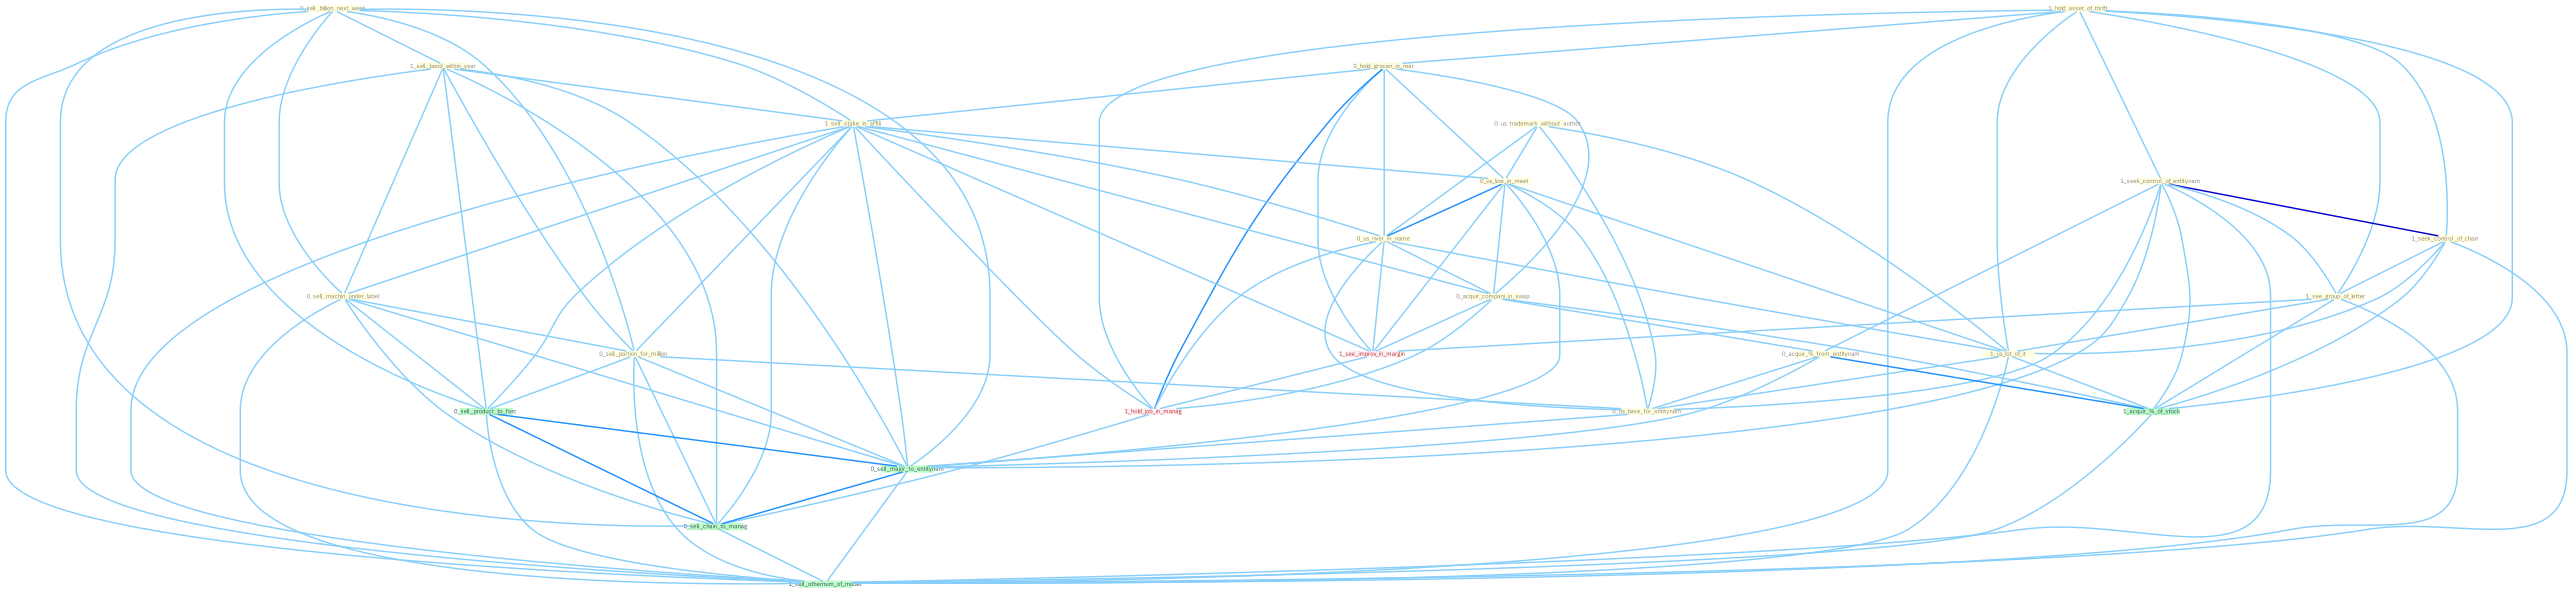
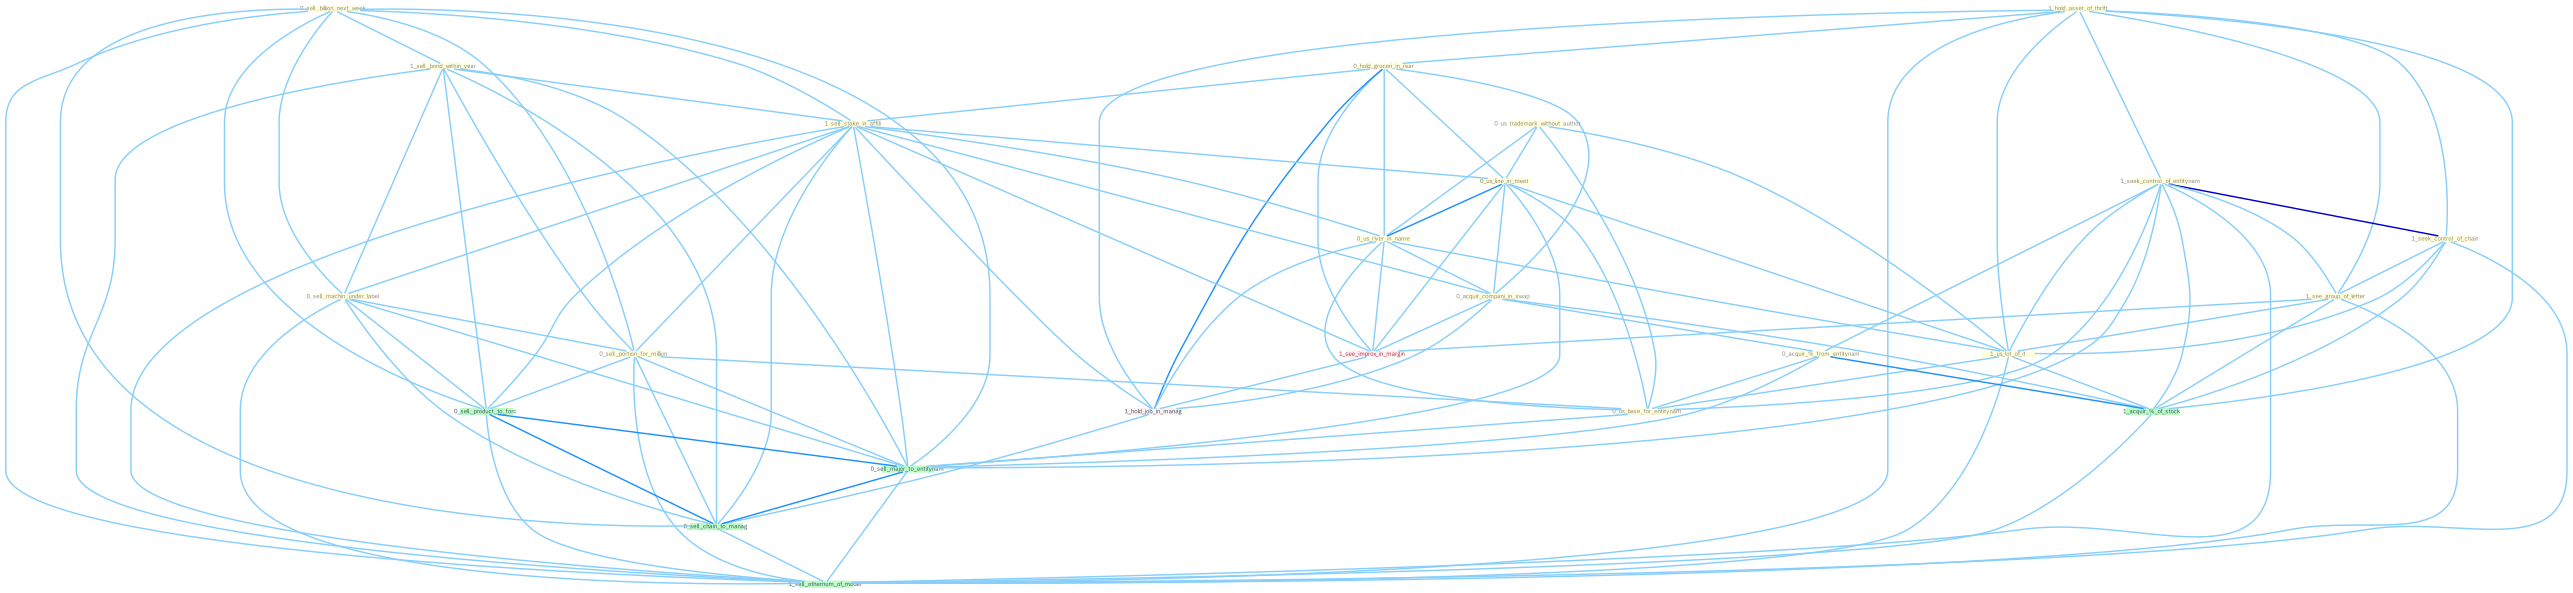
edge "1_seek_control_of_entitynam" -- "1_us_lot_of_it": added
node "1_hold_job_in_manag": fontcolor #b22222 -> #2f4f4f
